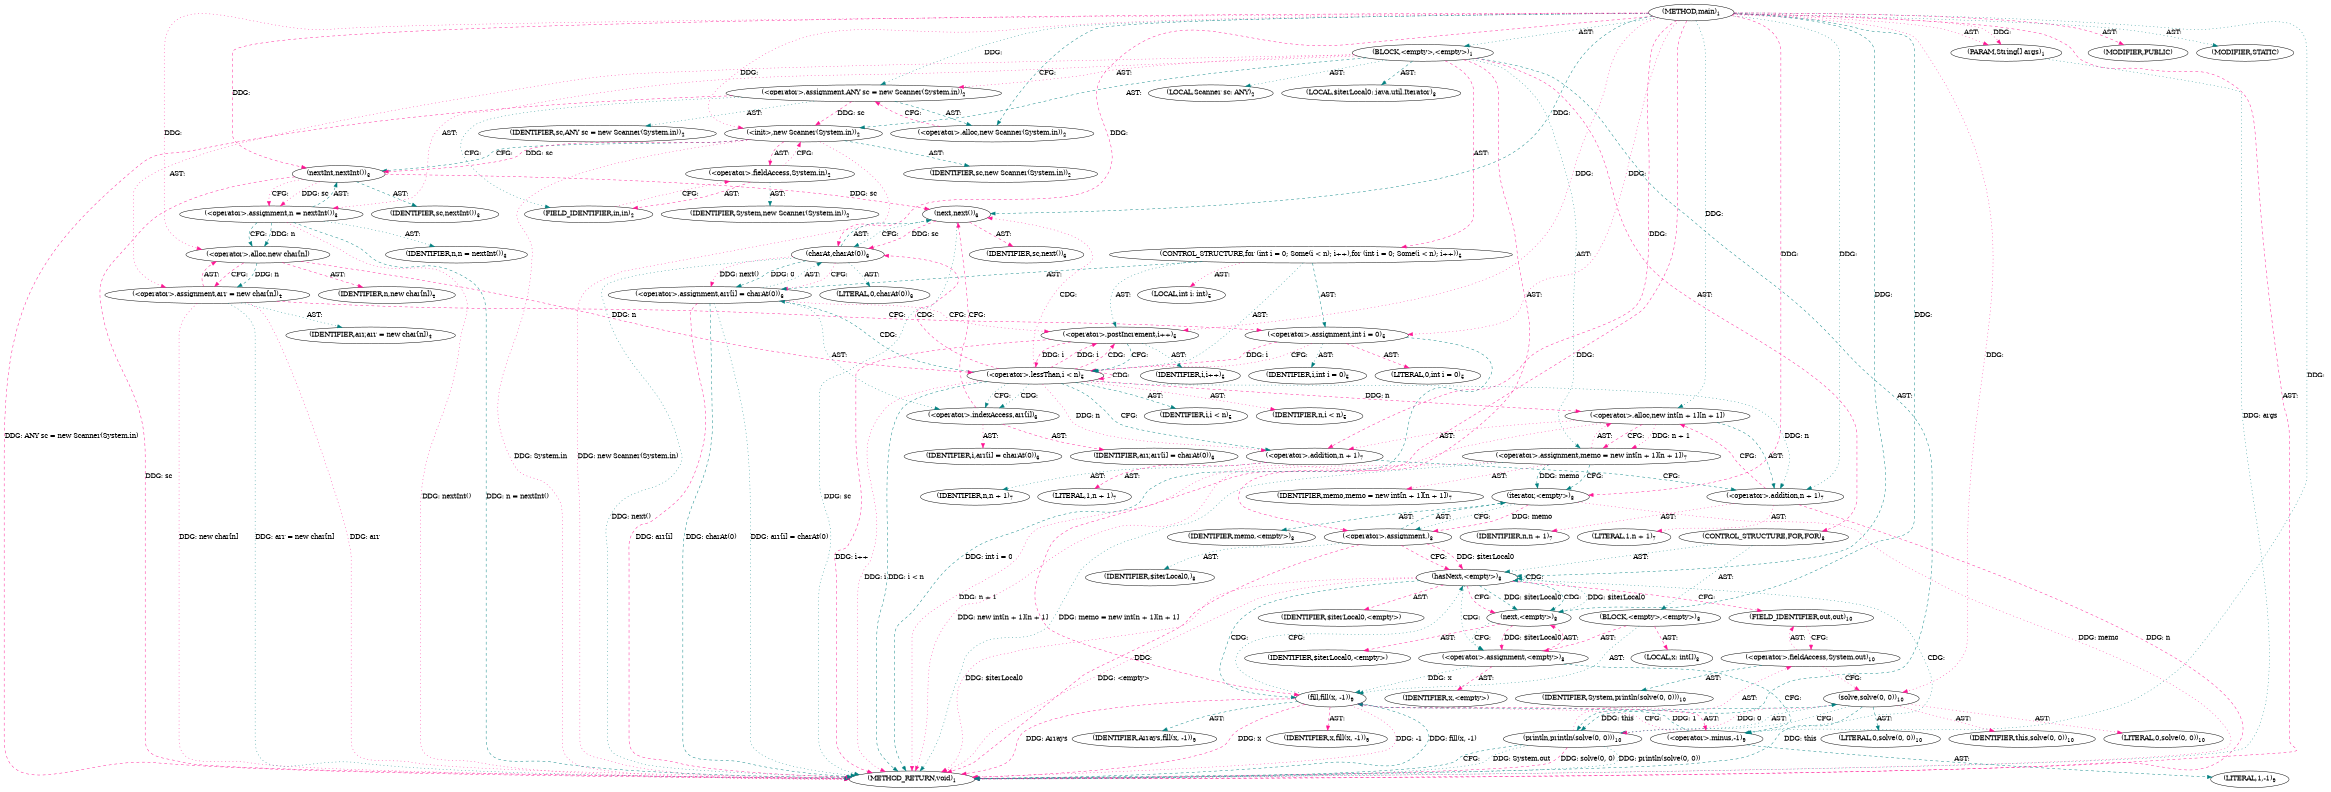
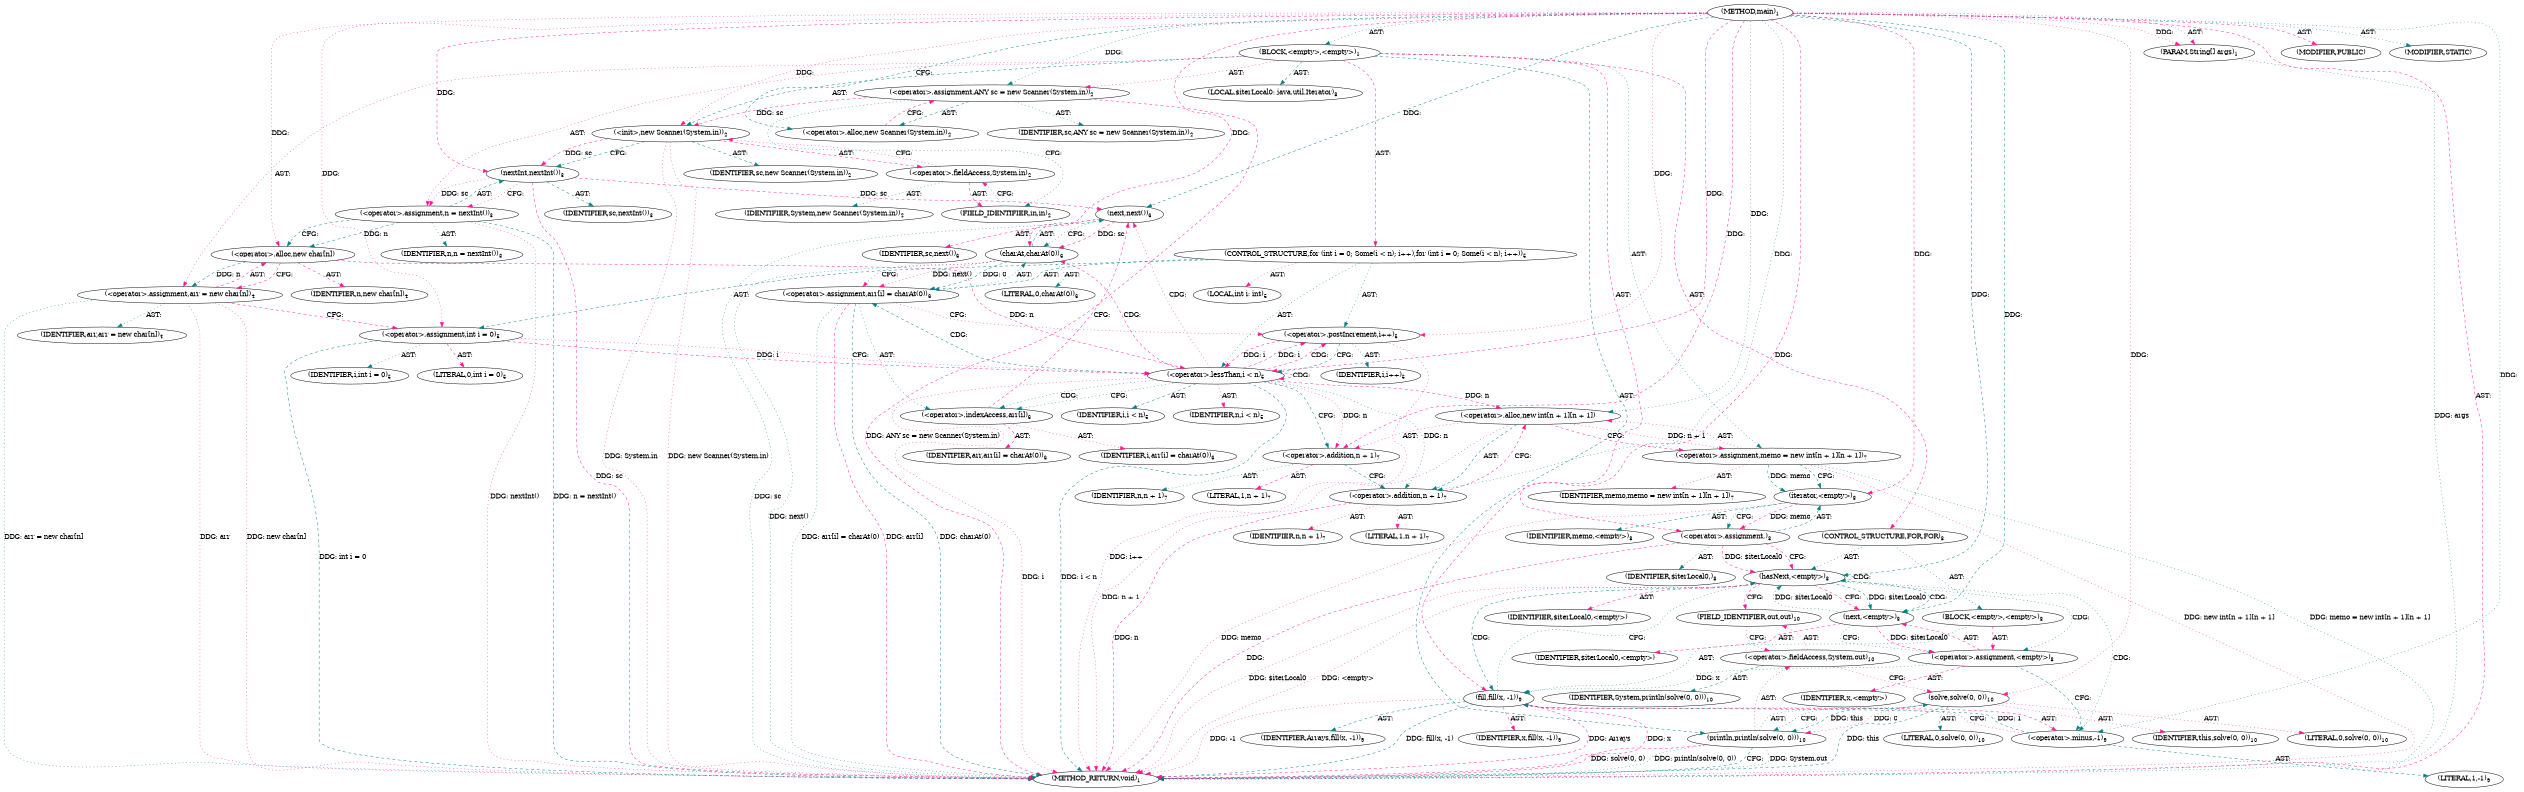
node "(LOCAL,Scanner sc: ANY)": removed
edge "(METHOD,main)" -> "(<operator>.lessThan,i < n)": added, label "DDG:"
edge "(<operator>.postIncrement,i++)" -> "(METHOD_RETURN,void)": style dashed -> dotted
node "(LOCAL,x: int[])": removed
